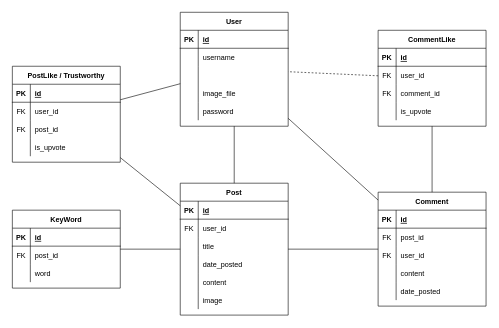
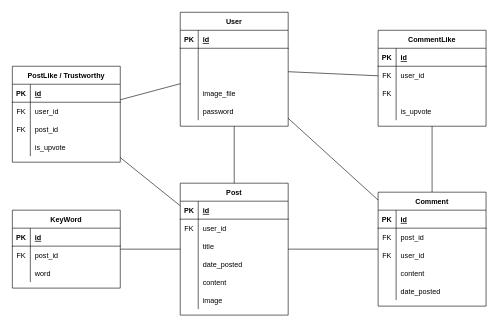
node "username": removed
edge "User" -- "CommentLike": style dashed -> solid
node "comment_id": removed
